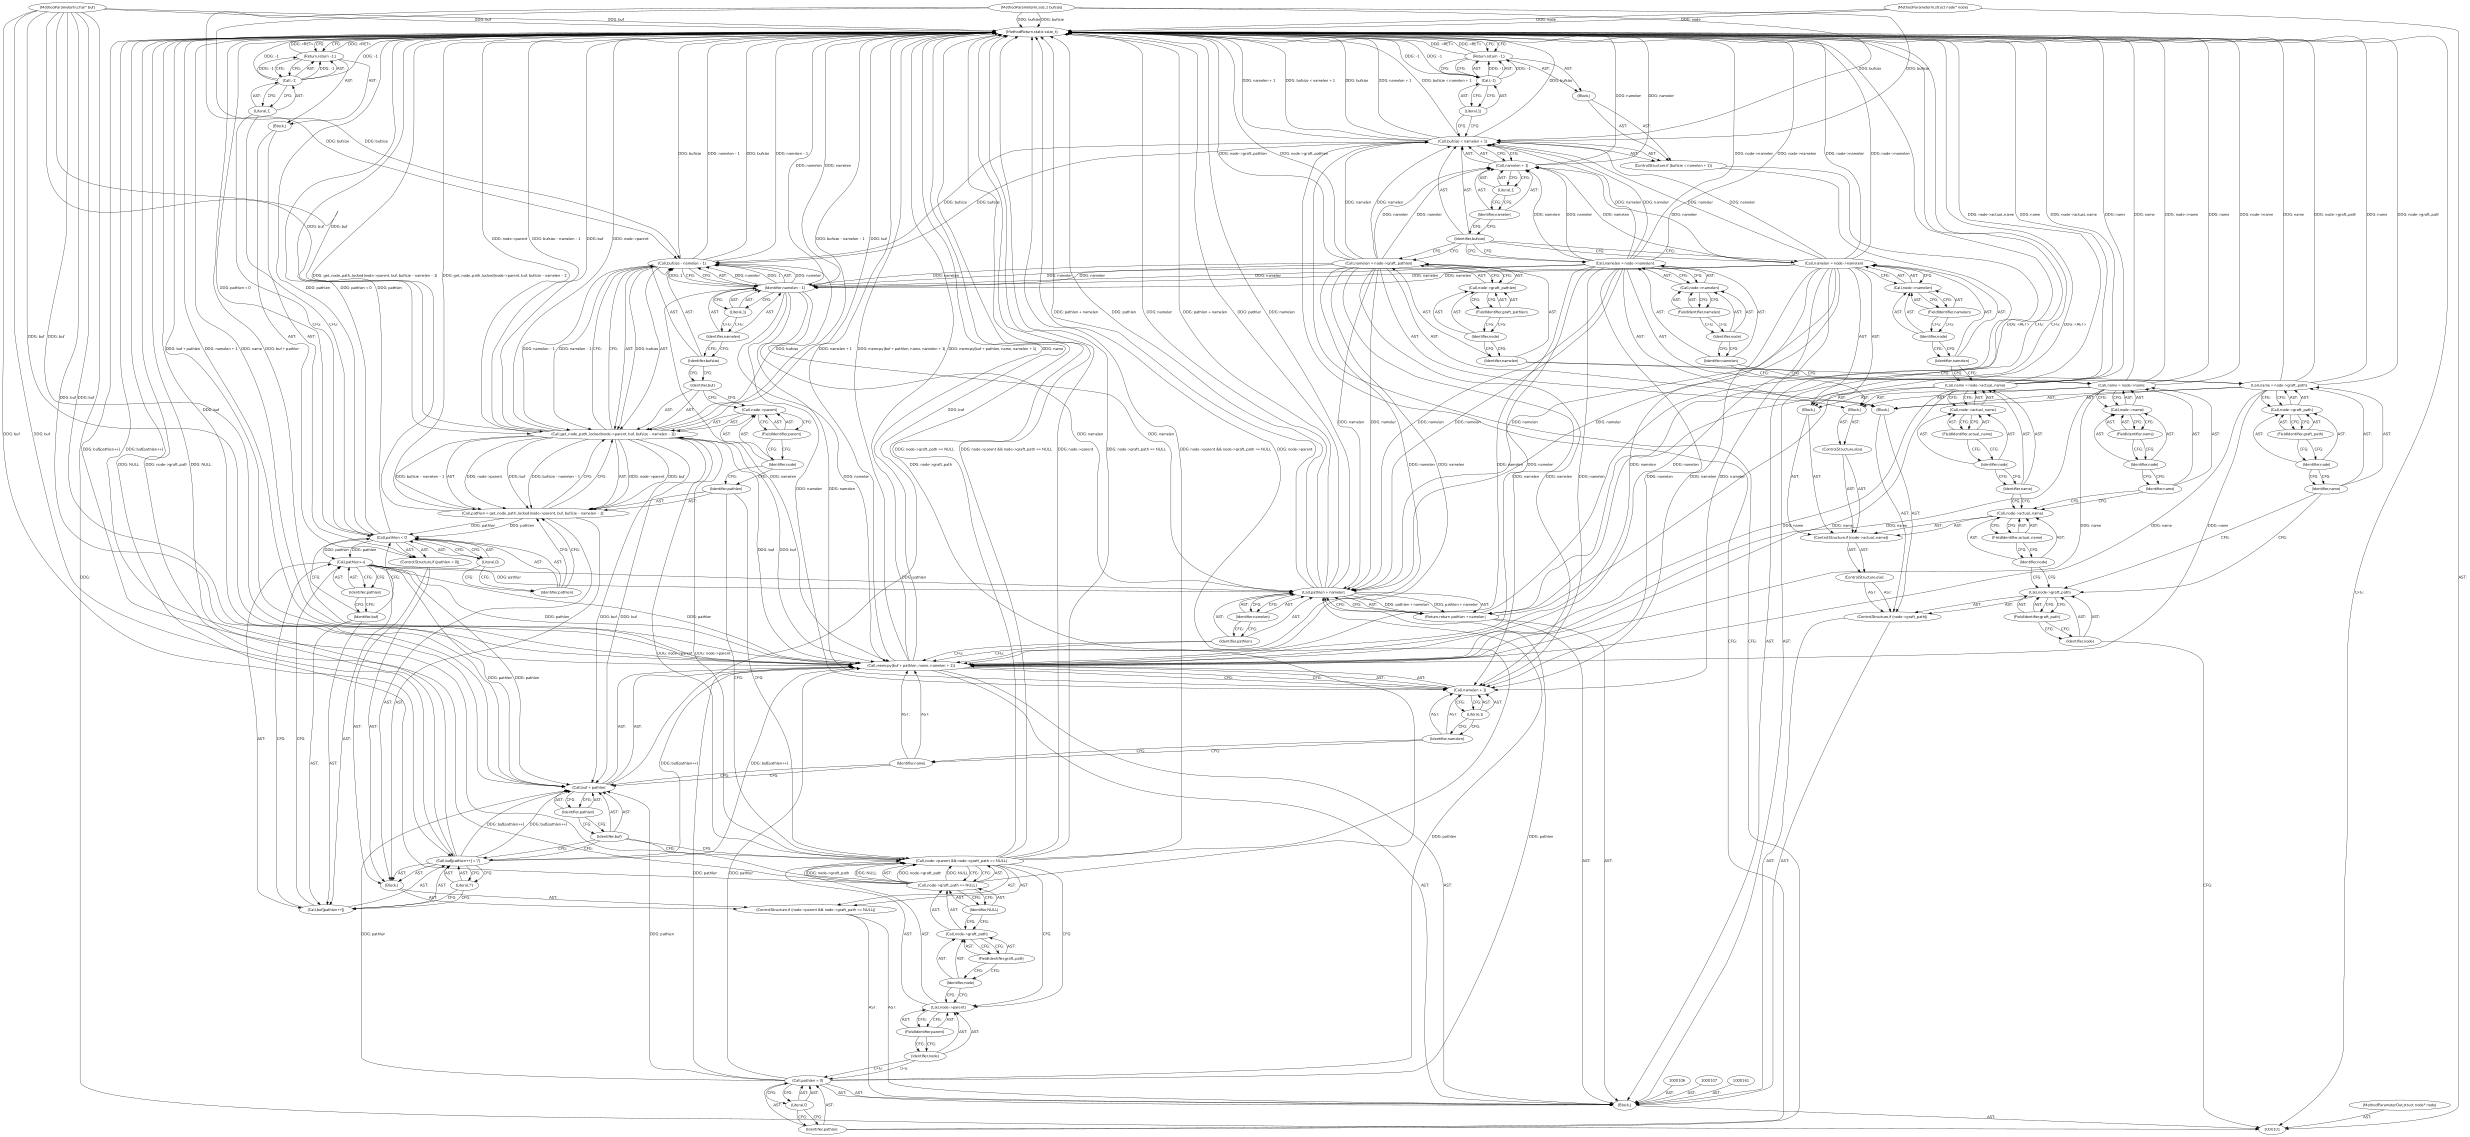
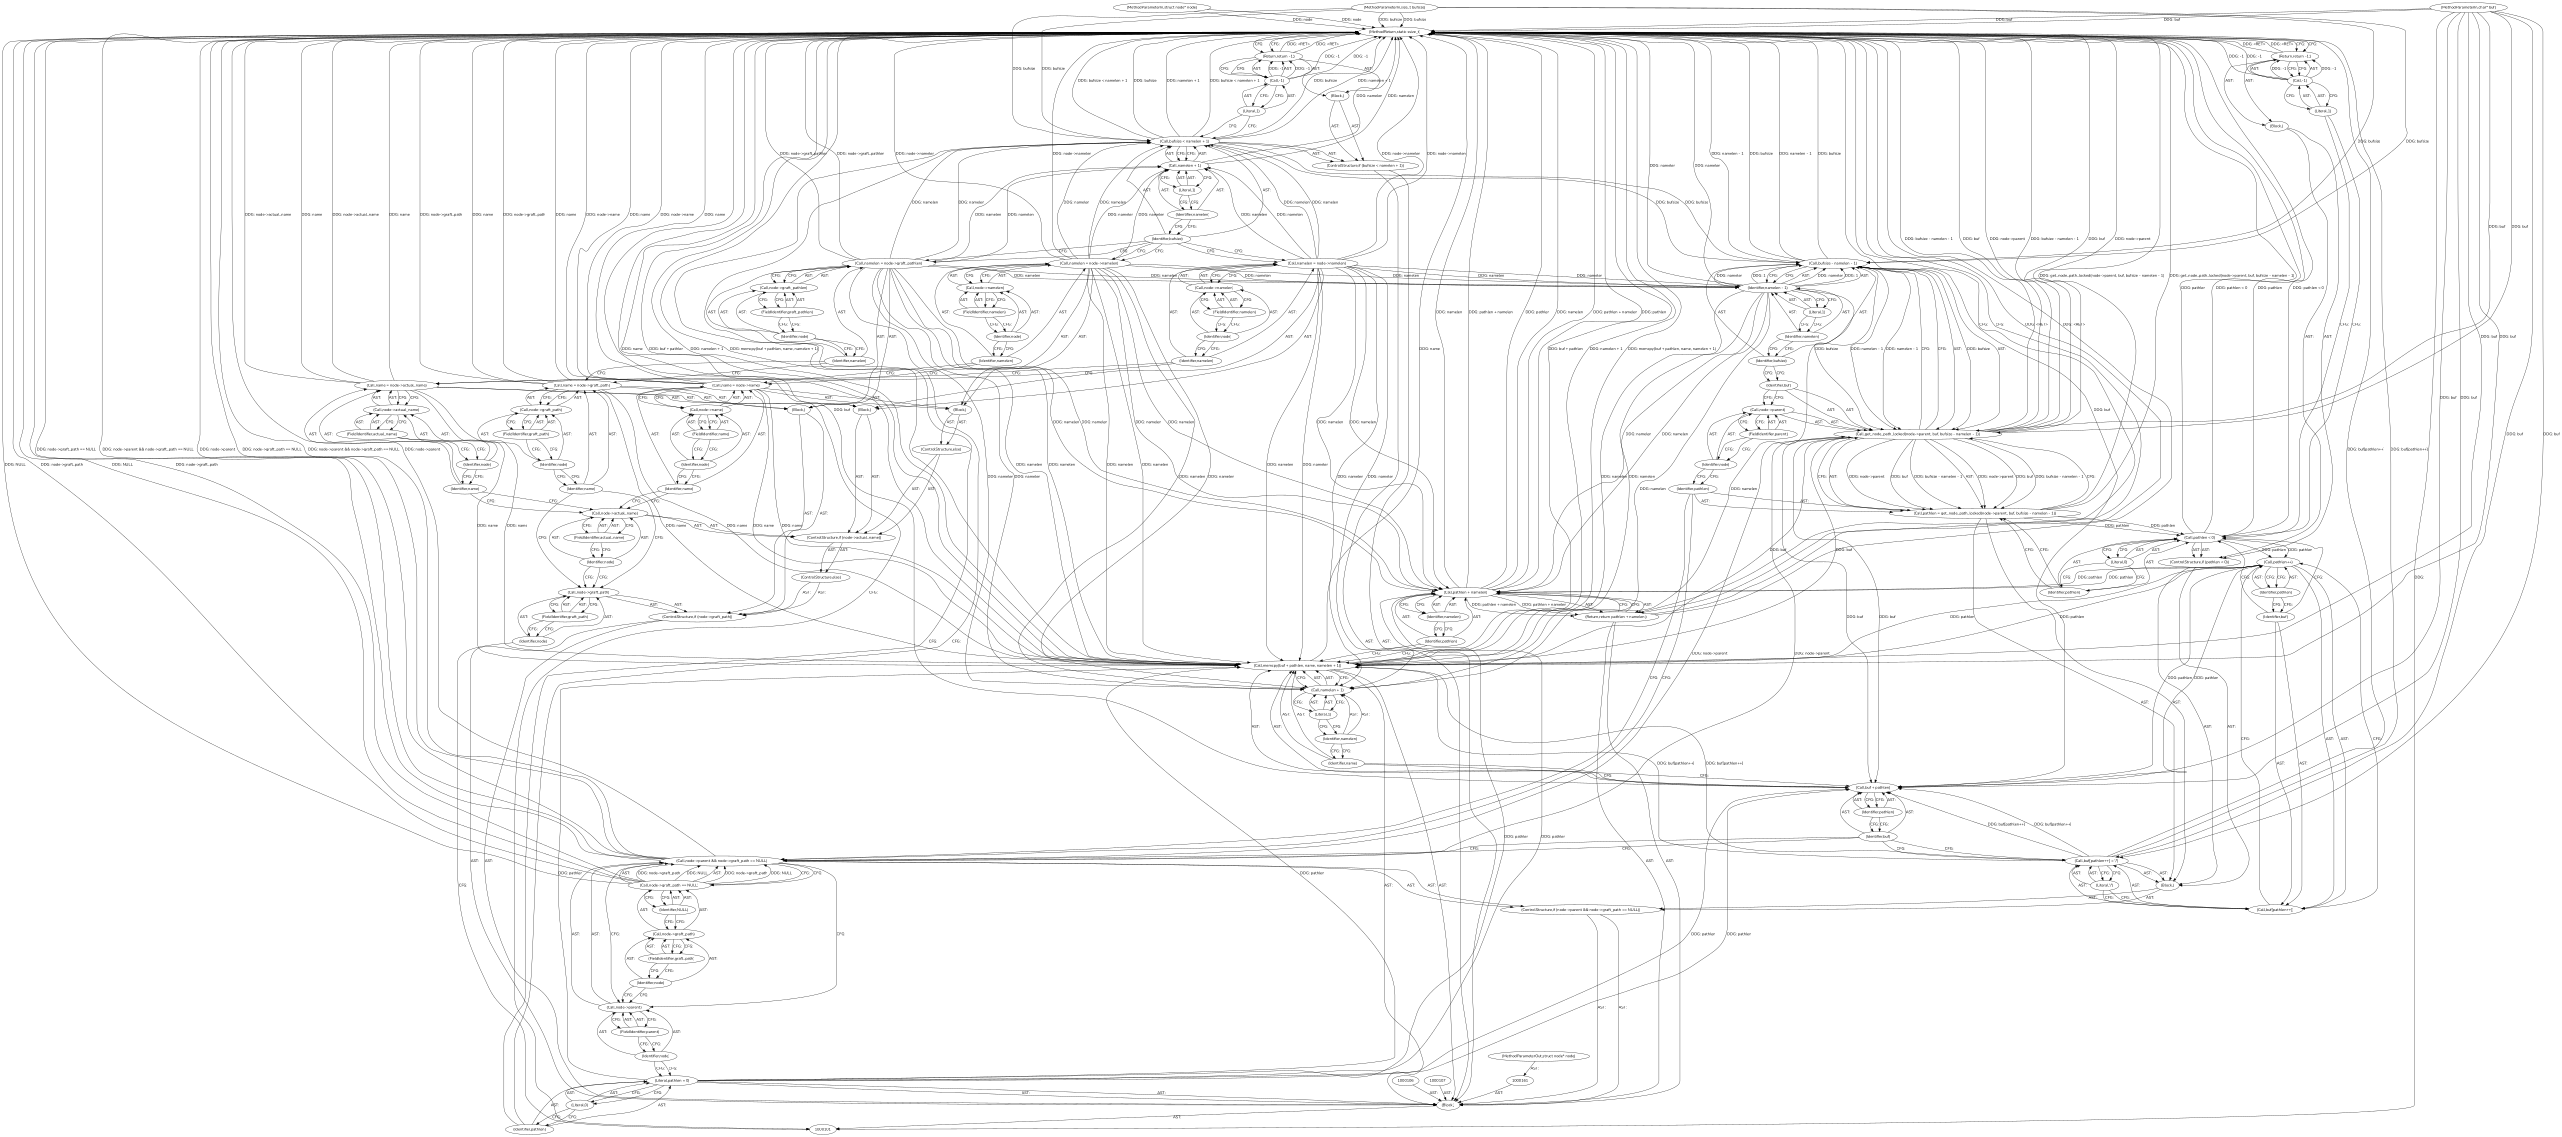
edge "(MethodParameterIn,struct node* node)" -> "1000101": removed, label "AST:"
node "(Call,pathlen = 0)": label "(Call,pathlen = 0)" -> "(Literal,pathlen = 0)"
edge "(MethodParameterOut,struct node* node)" -> "1000101": now "(MethodParameterOut,struct node* node)" -> "1000161"
